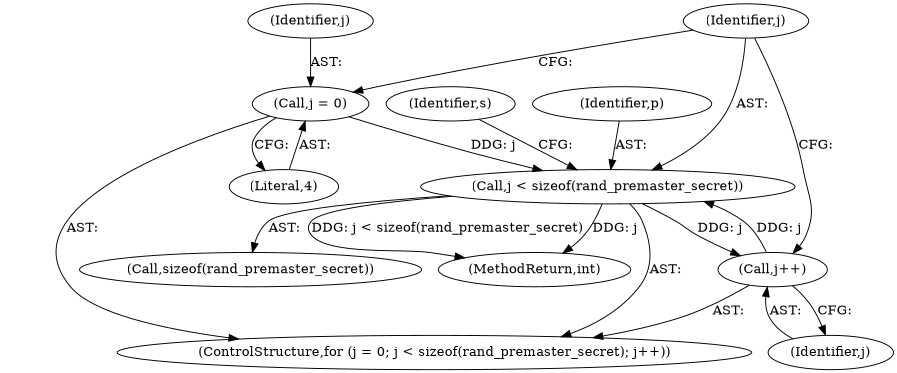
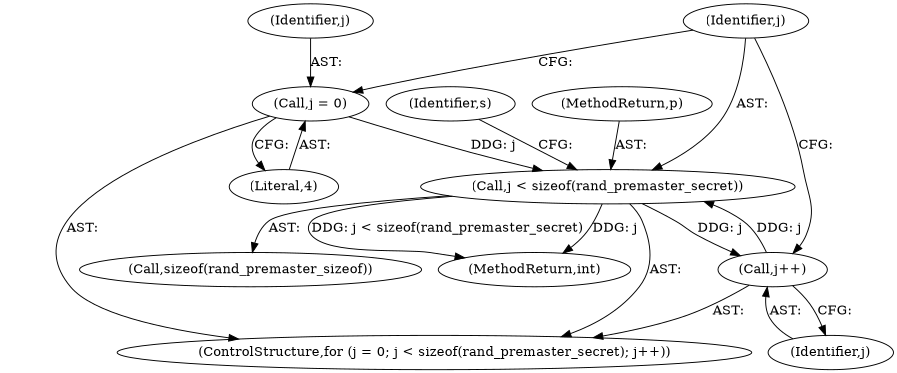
node "(Identifier,p)": label "(Identifier,p)" -> "(MethodReturn,p)"
node "(Call,sizeof(rand_premaster_secret))": label "(Call,sizeof(rand_premaster_secret))" -> "(Call,sizeof(rand_premaster_sizeof))"
